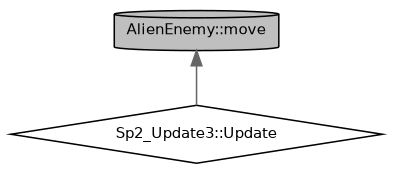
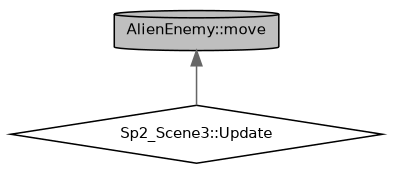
node "Sp2_Update3::Update": label "Sp2_Update3::Update" -> "Sp2_Scene3::Update"
